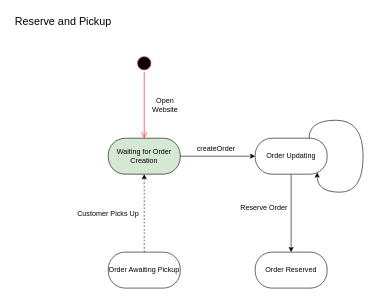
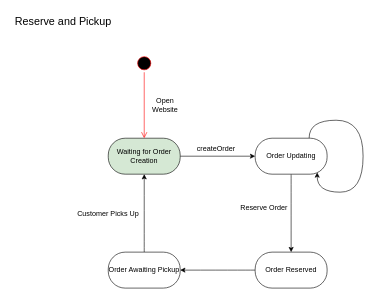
edge "Order Awaiting Pickup" -> "Waiting for Order Creation": style dashed -> solid
edge "Order Reserved" -> "Order Awaiting Pickup": added
